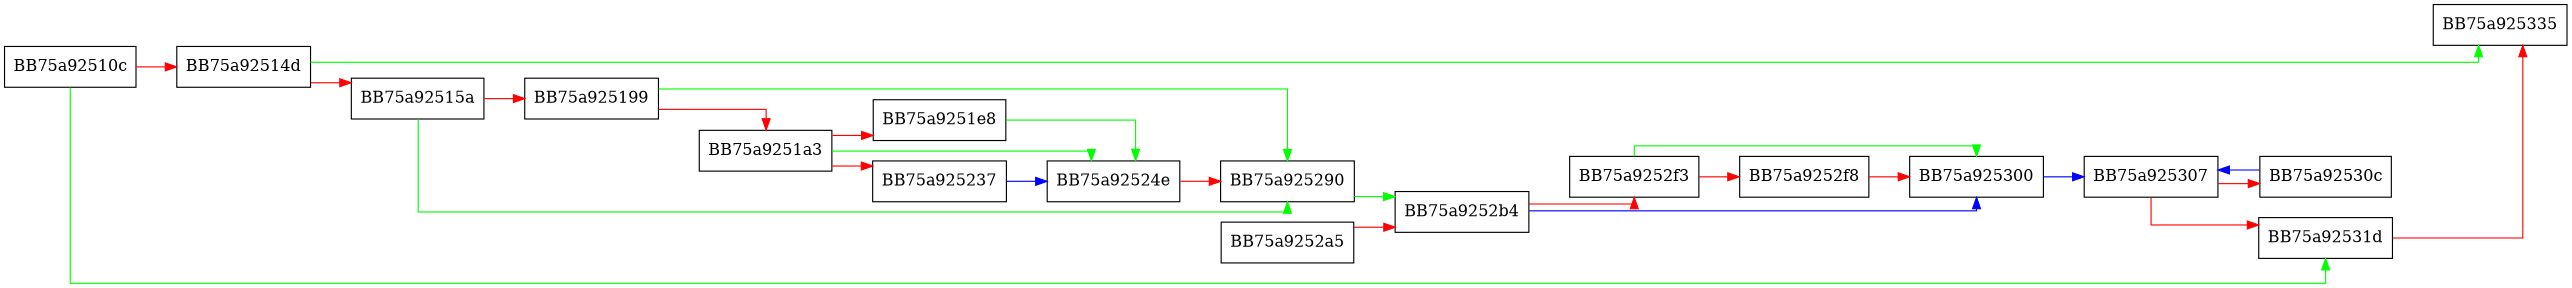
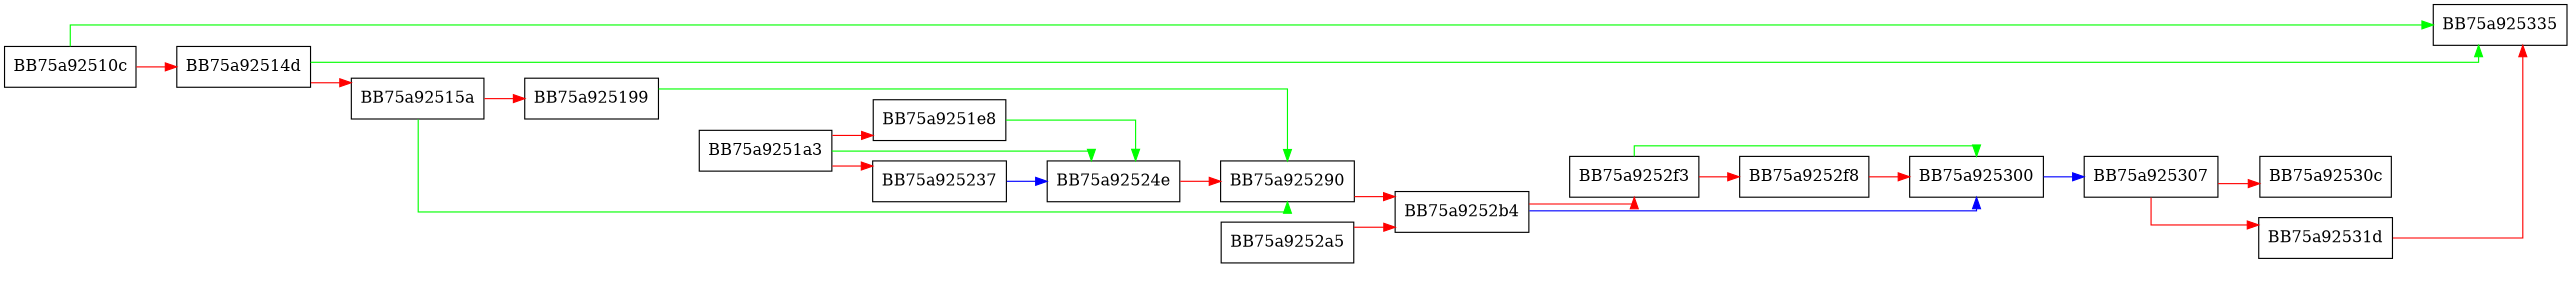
edge "BB75a925199" -> "BB75a9251a3": removed
edge "BB75a92530c" -> "BB75a925307": removed
edge "BB75a925290" -> "BB75a9252b4": color green -> red
edge "BB75a92510c" -> "BB75a92531d": now "BB75a92510c" -> "BB75a925335"
